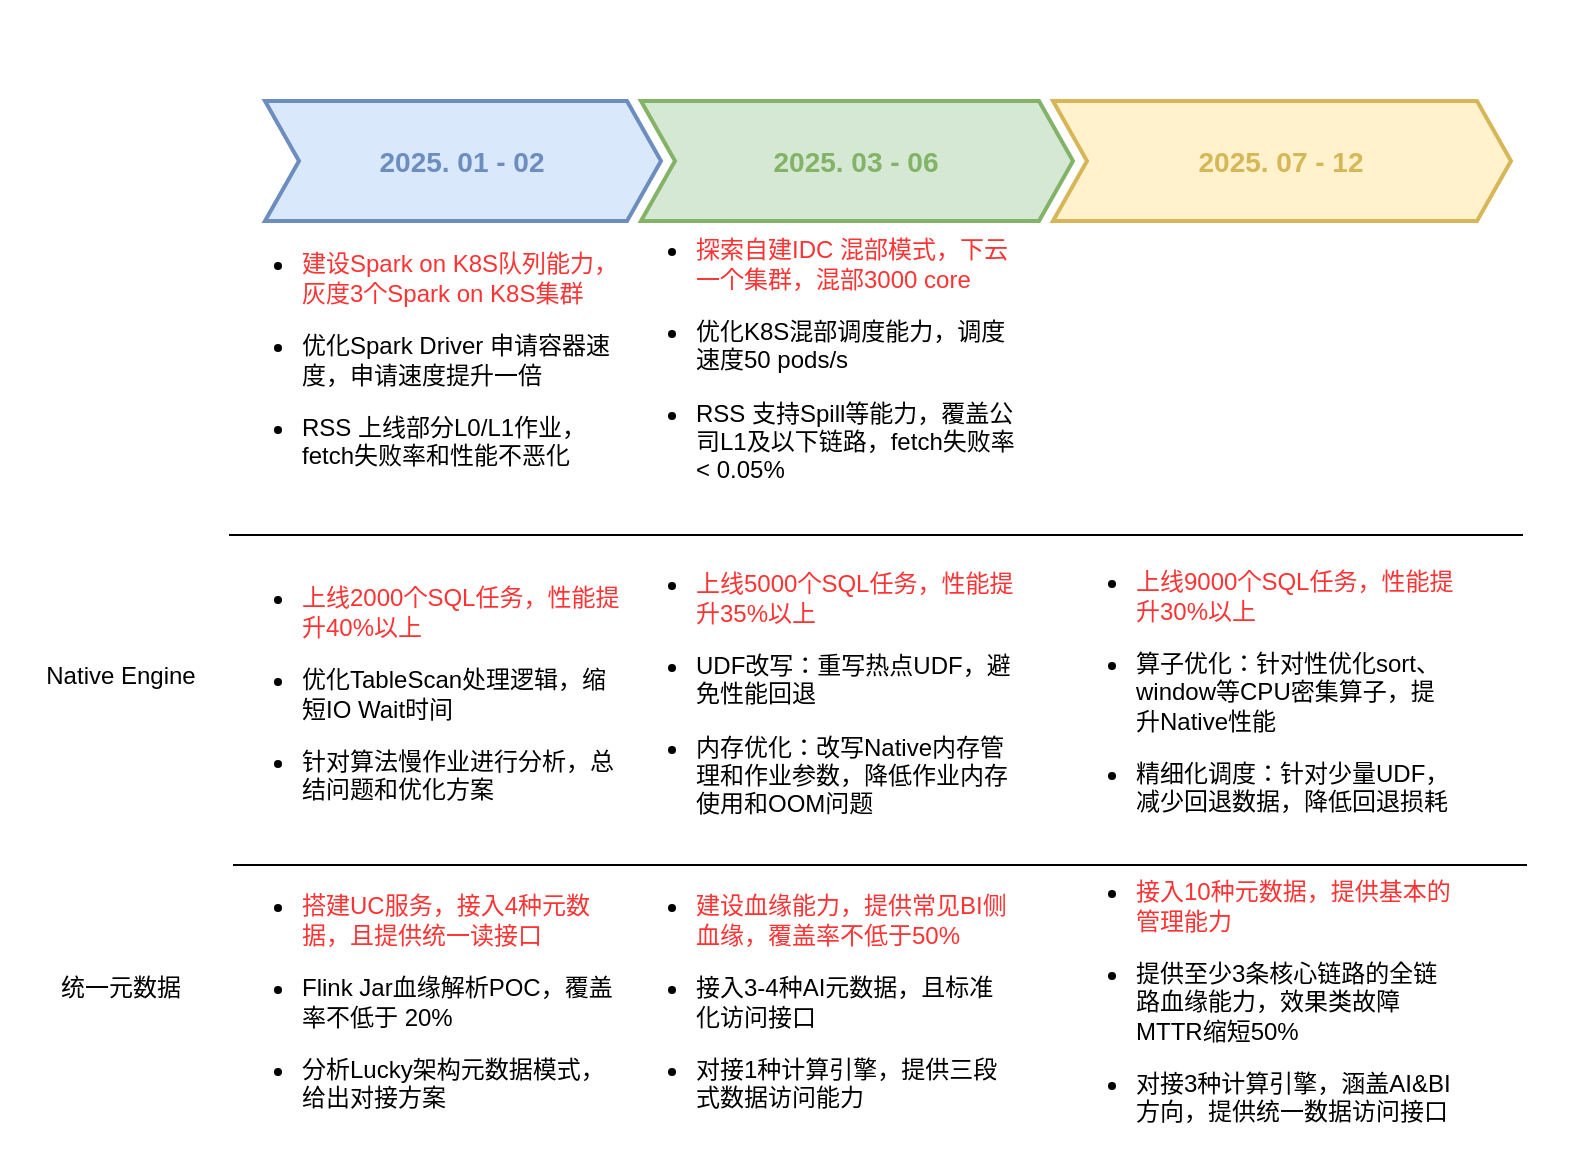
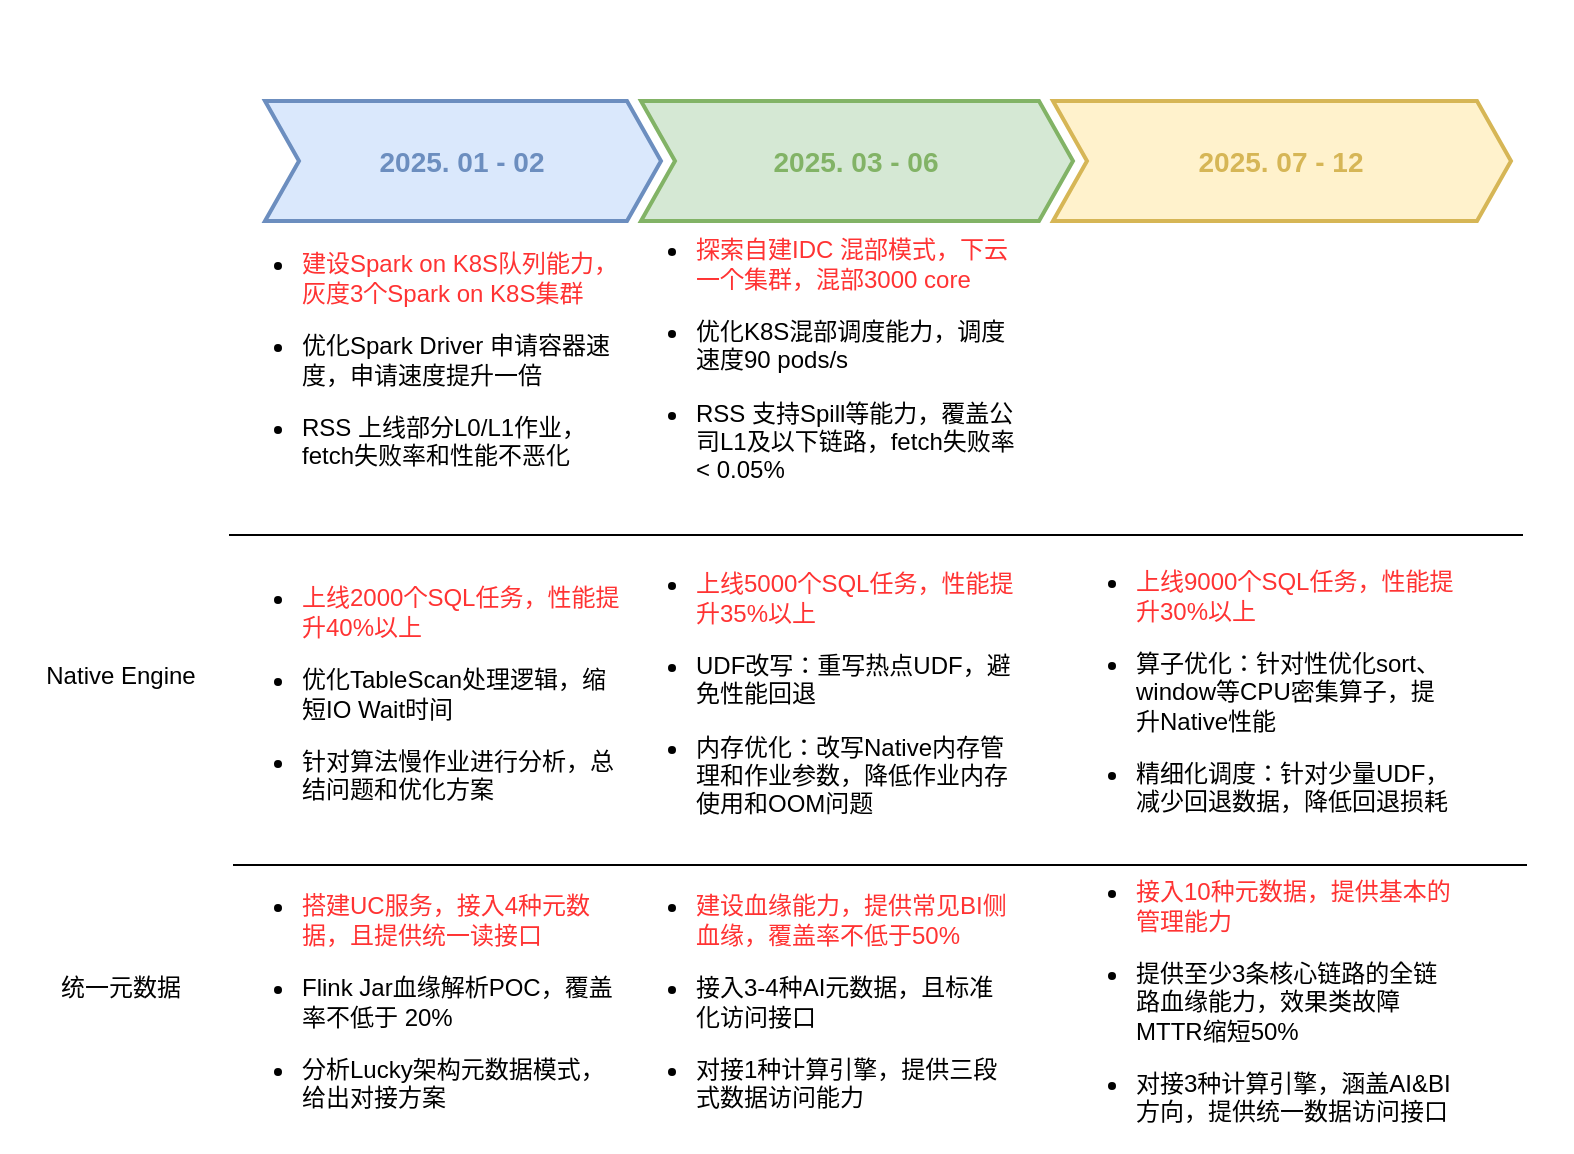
node "探索自建IDC 混部模式，下云一个集群，混部3000 core 优化K8S混部调度能力，调度速度50 pods/s RSS 支持Spill等能力，覆盖公司L1及以下链路，fetch失败率 < 0.05%": label "探索自建IDC 混部模式，下云一个集群，混部3000 core 优化K8S混部调度能力，调度速度50 pods/s RSS 支持Spill等能力，覆盖公司L1及以下链路，fetch失败率 < 0.05%" -> "探索自建IDC 混部模式，下云一个集群，混部3000 core 优化K8S混部调度能力，调度速度90 pods/s RSS 支持Spill等能力，覆盖公司L1及以下链路，fetch失败率 < 0.05%"
